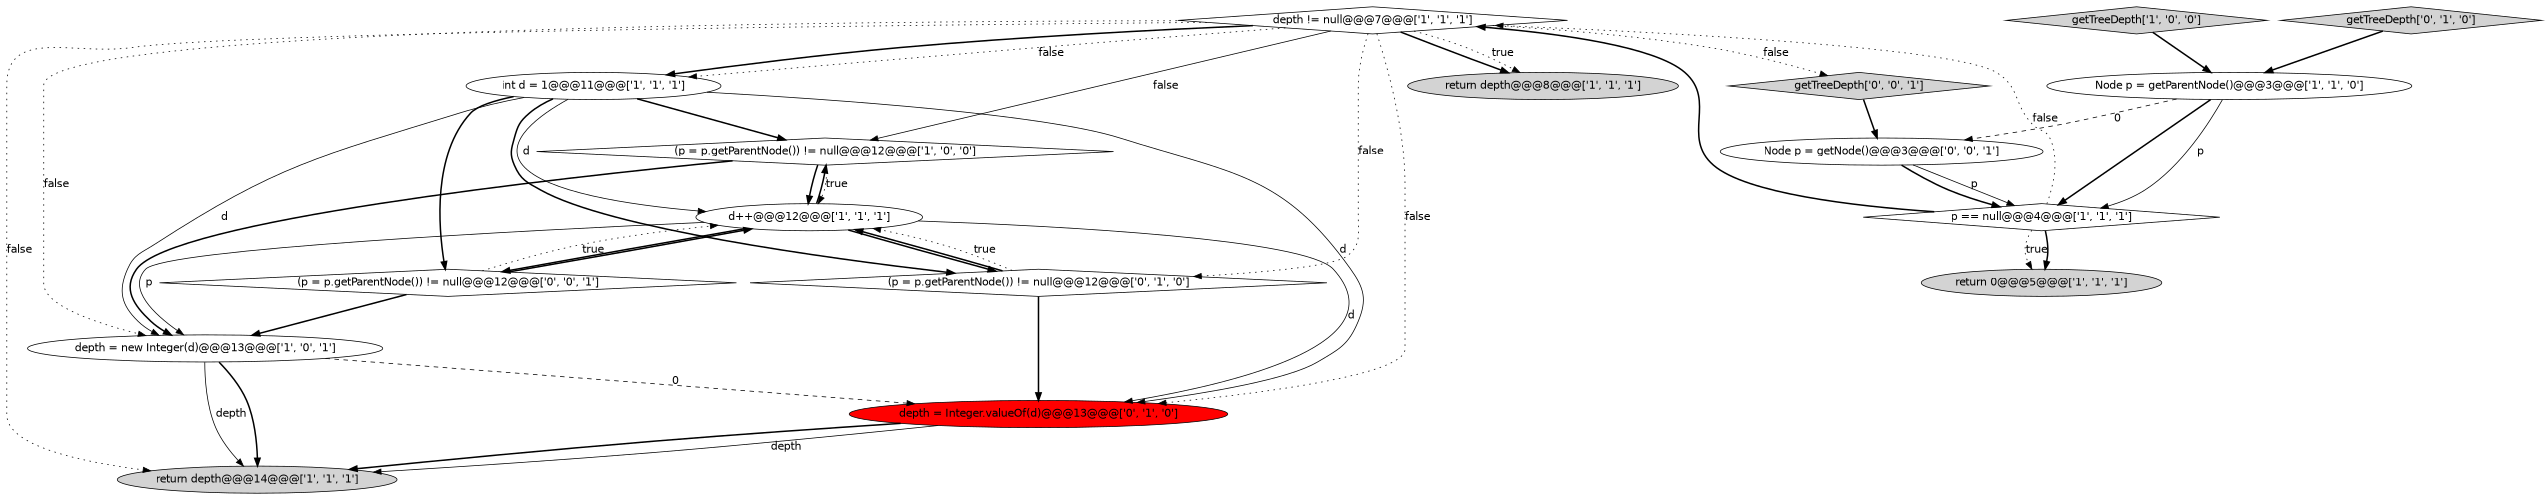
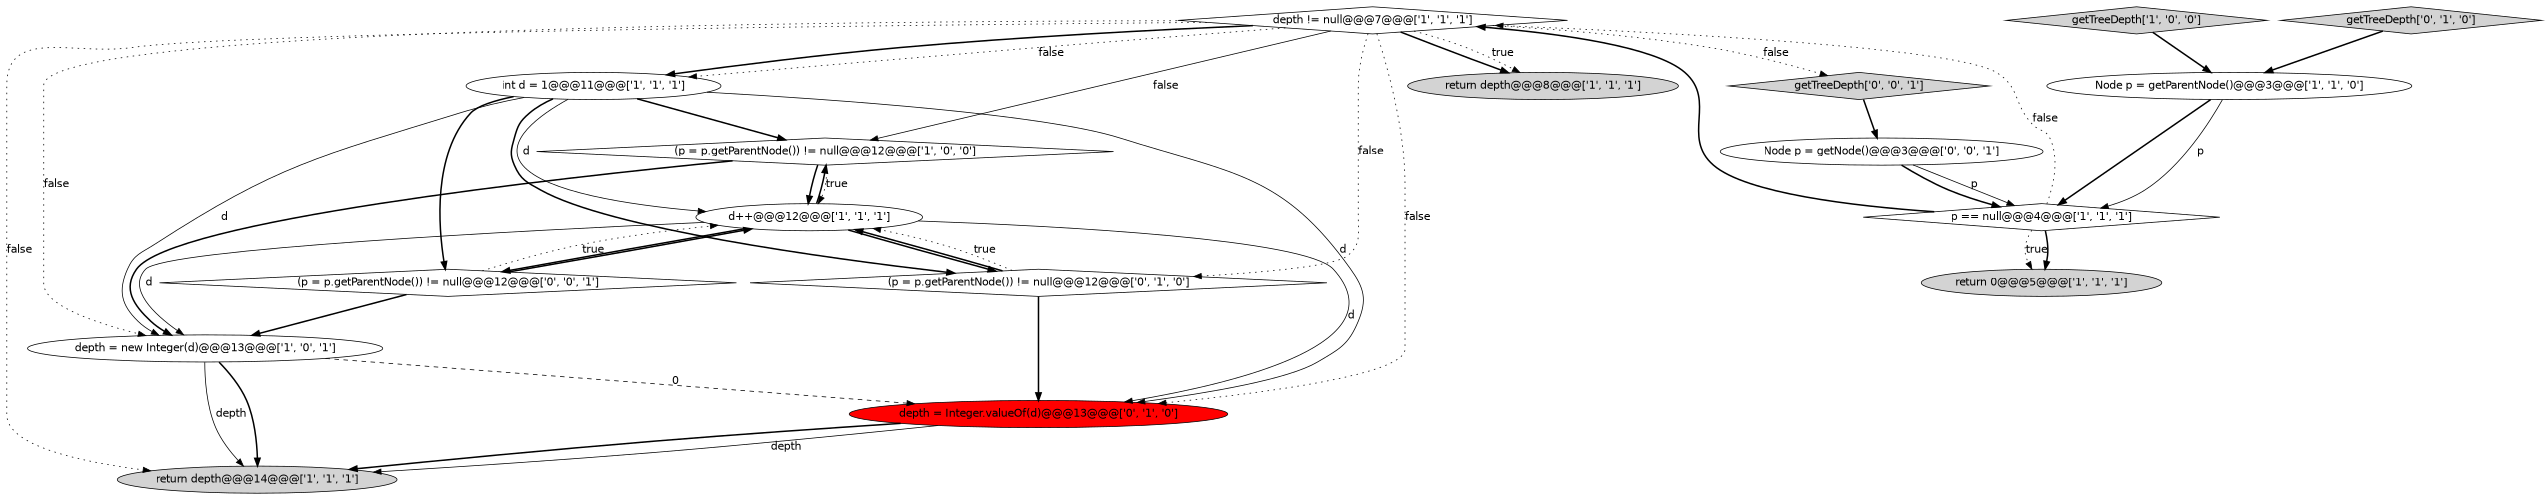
edge "Node p = getParentNode()@@@3@@@['1', '1', '0']" -> "Node p = getNode()@@@3@@@['0', '0', '1']": removed, label "0"
edge "d++@@@12@@@['1', '1', '1']" -> "depth = new Integer(d)@@@13@@@['1', '0', '1']": label "p" -> "d"
